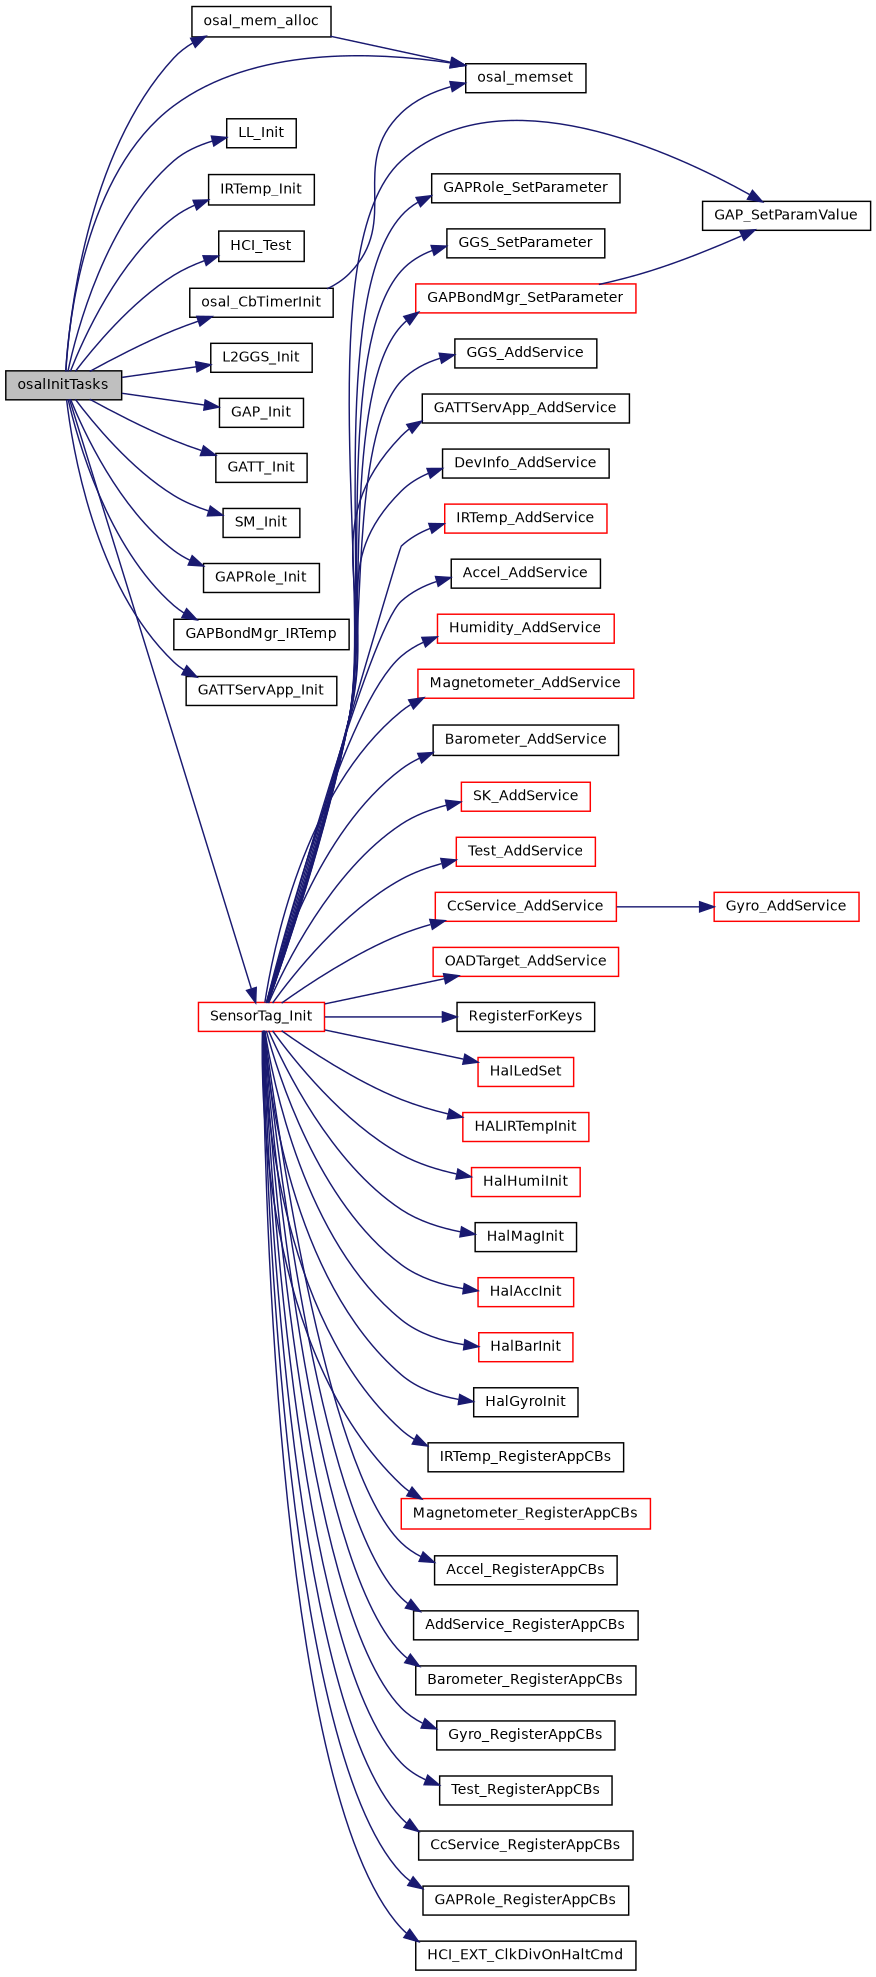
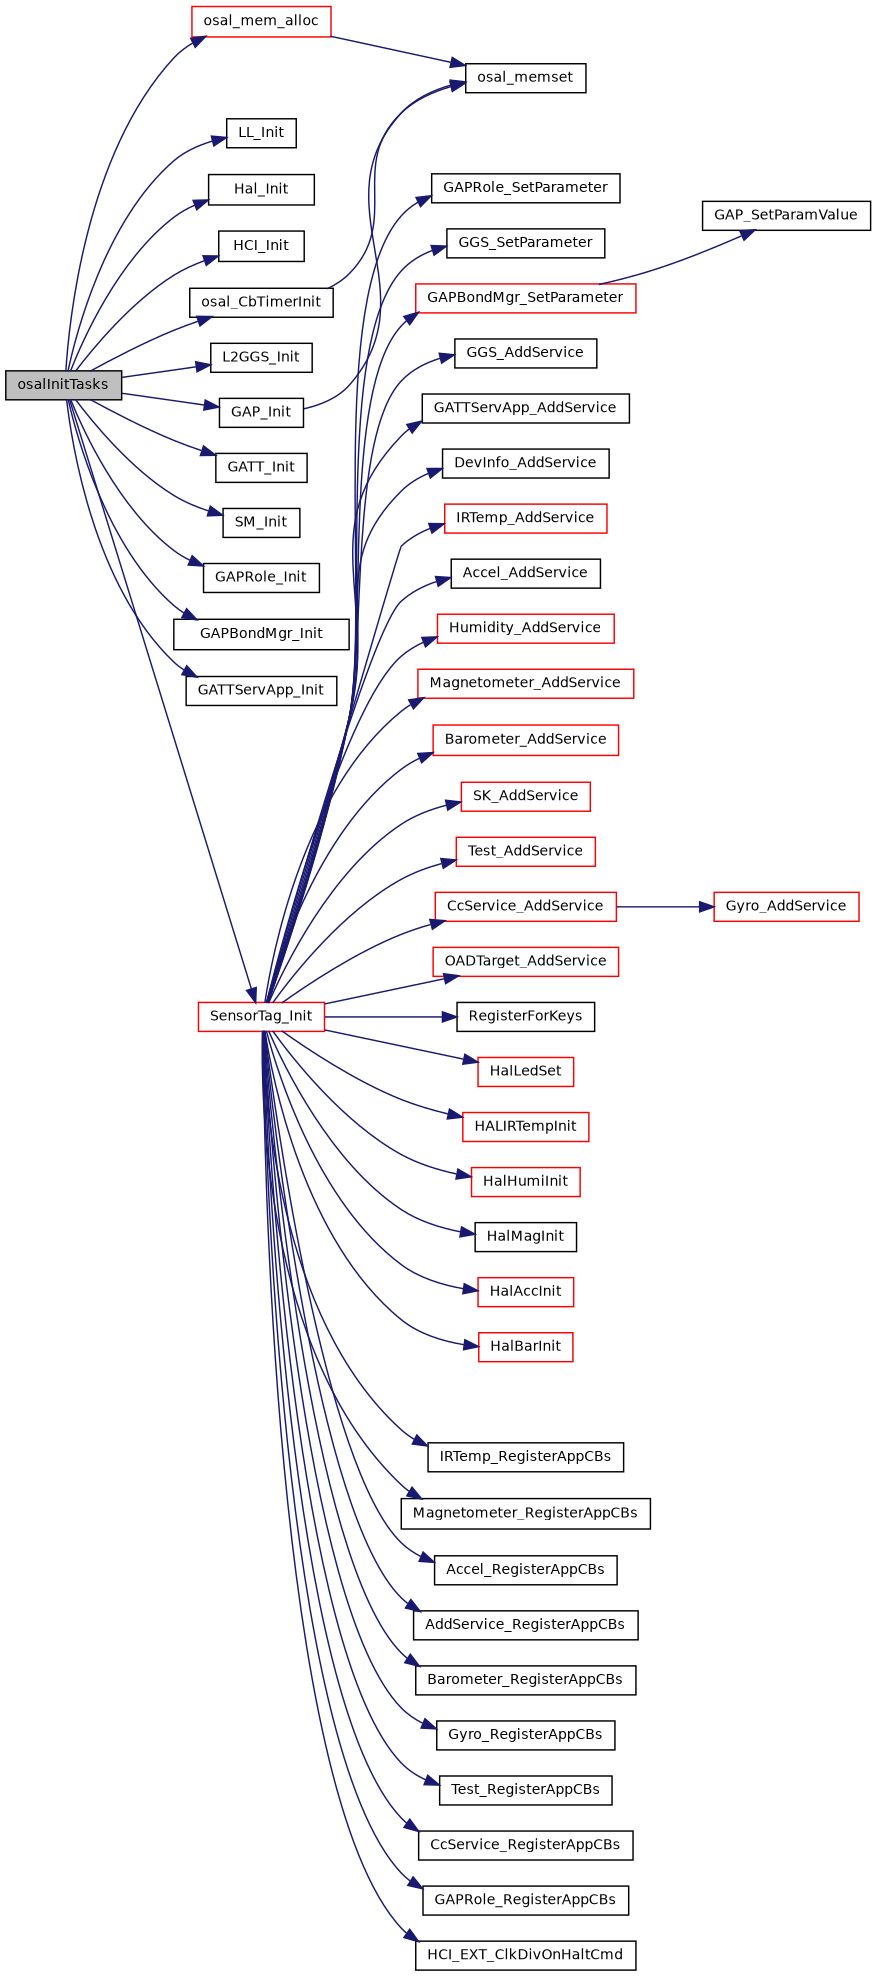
node "osal_mem_alloc": color black -> red
edge "osalInitTasks" -> "osal_memset": now "GAP_Init" -> "osal_memset"
node "IRTemp_Init": label "IRTemp_Init" -> "Hal_Init"
node "HCI_Test": label "HCI_Test" -> "HCI_Init"
edge "SensorTag_Init" -> "GAP_SetParamValue": removed
node "GAPBondMgr_IRTemp": label "GAPBondMgr_IRTemp" -> "GAPBondMgr_Init"
node "Barometer_AddService": color black -> red
node "HalGyroInit": removed
node "Magnetometer_RegisterAppCBs": color red -> black
